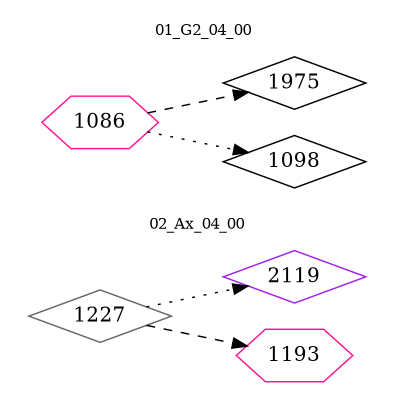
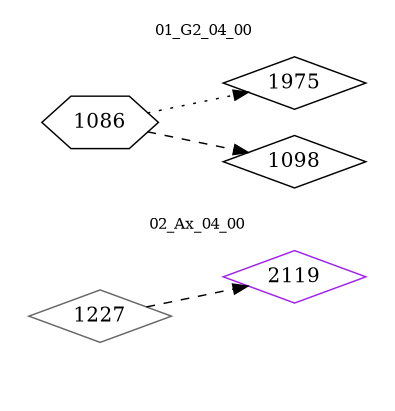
edge "1086" -> "1975": style dashed -> dotted
node "1086": color deeppink -> black
edge "1086" -> "1098": style dotted -> dashed
edge "1227" -> "2119": style dotted -> dashed
node "1193": removed
